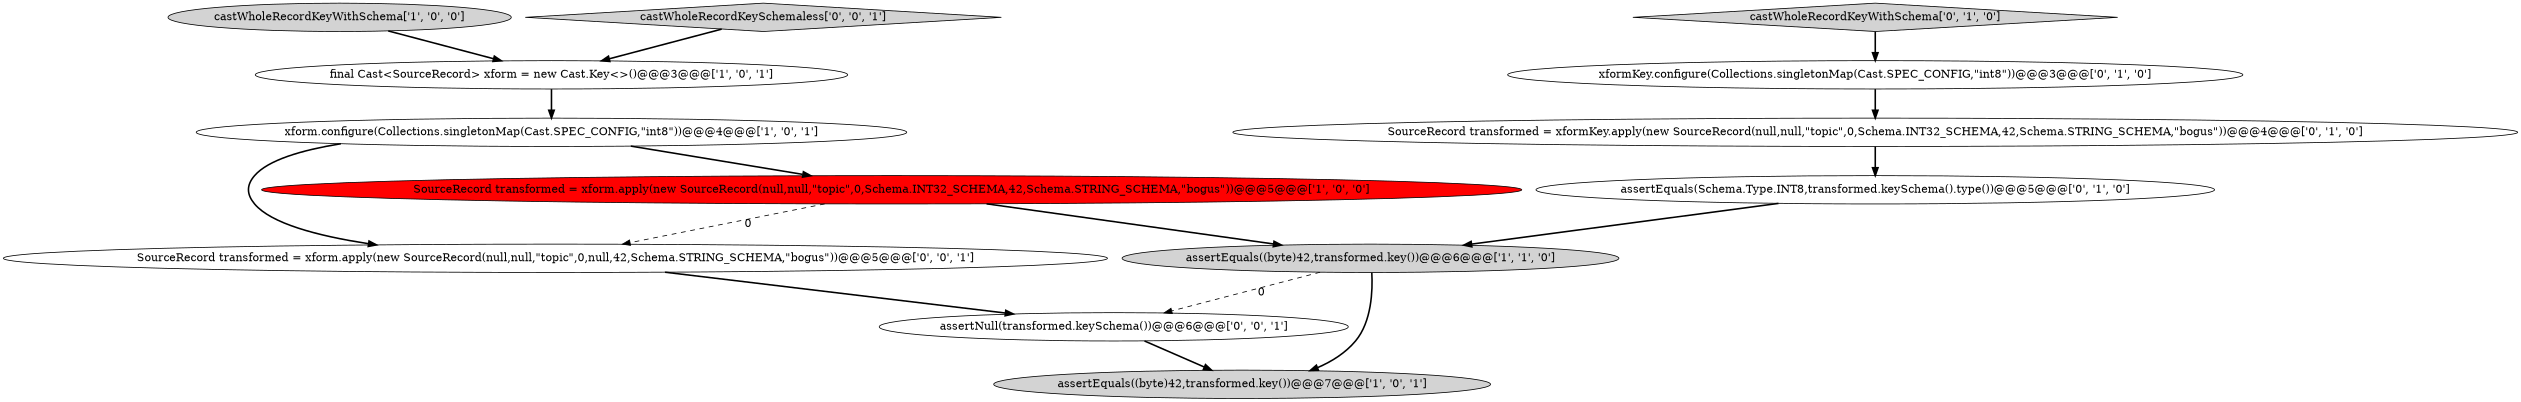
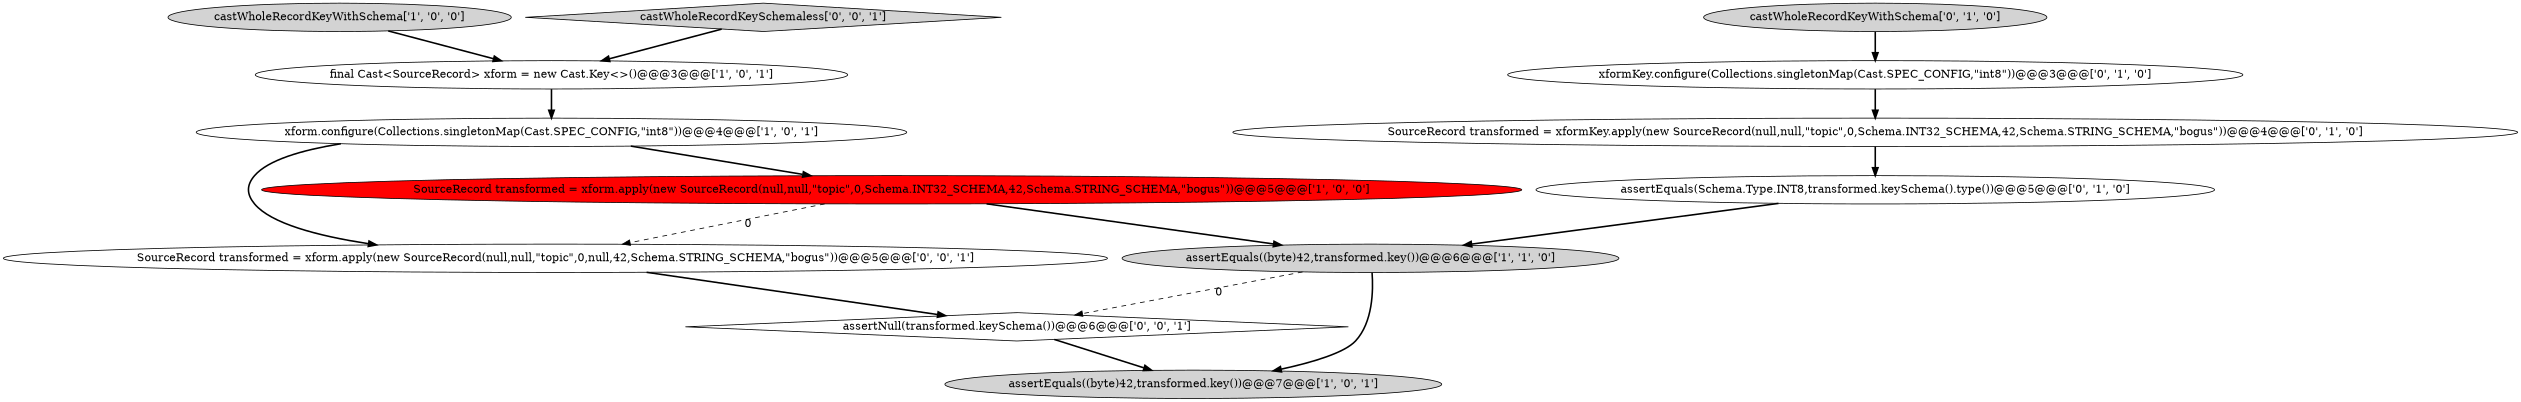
node "castWholeRecordKeyWithSchema['0', '1', '0']": shape diamond -> ellipse
node "assertNull(transformed.keySchema())@@@6@@@['0', '0', '1']": shape ellipse -> diamond
